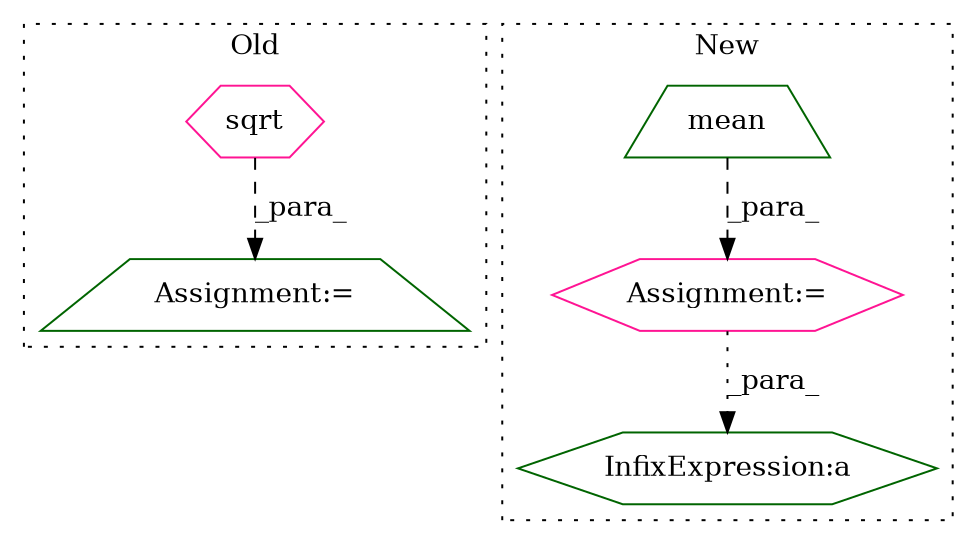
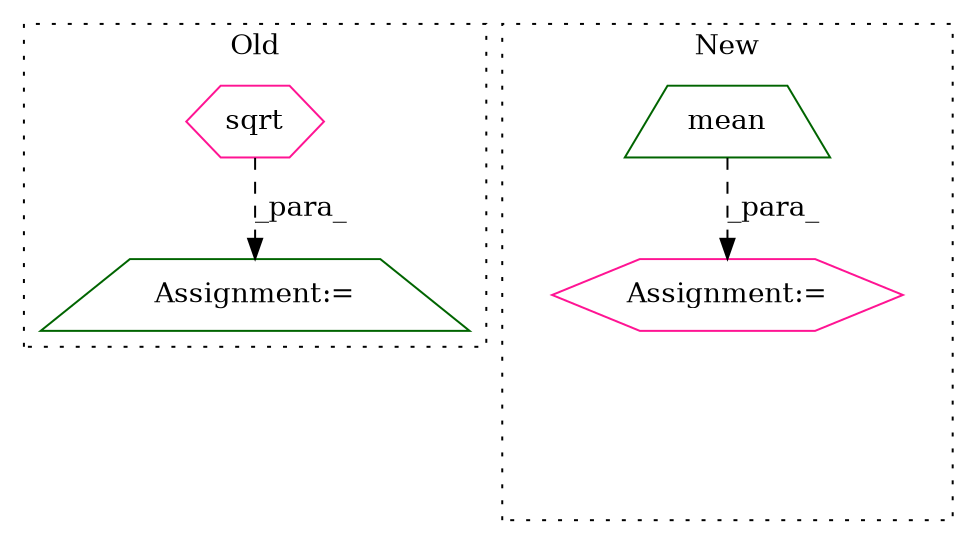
node "InfixExpression:a": removed
